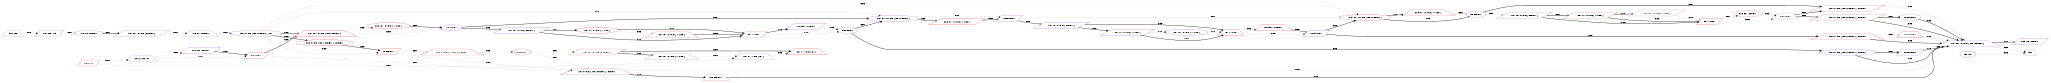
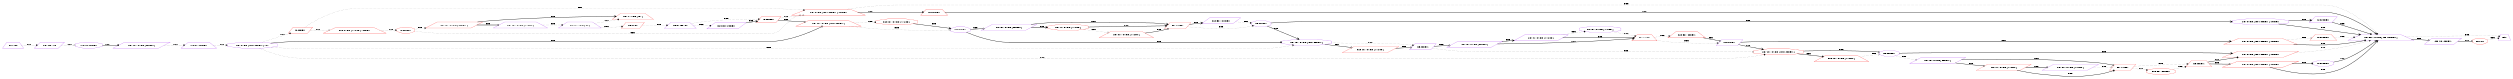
edge "add rsp , address" -> "pop rbp": added, label "CFG"
node "cmp qword [ rbp - address ] , address": removed
edge "movzx dil" -> "mov dx , word [ rcx ]": reversed
